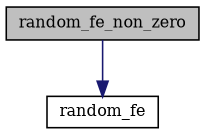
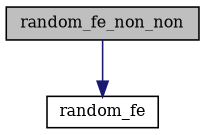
node "random_fe_non_zero": label "random_fe_non_zero" -> "random_fe_non_non"
